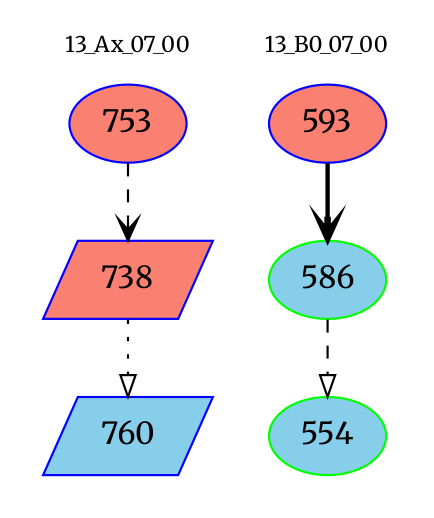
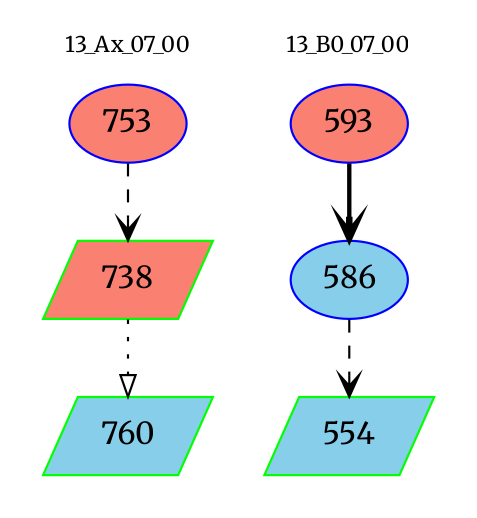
node "738": color blue -> green
node "586": color green -> blue
edge "586" -> "554": arrowhead onormal -> vee
node "760": color blue -> green
node "554": shape ellipse -> parallelogram
